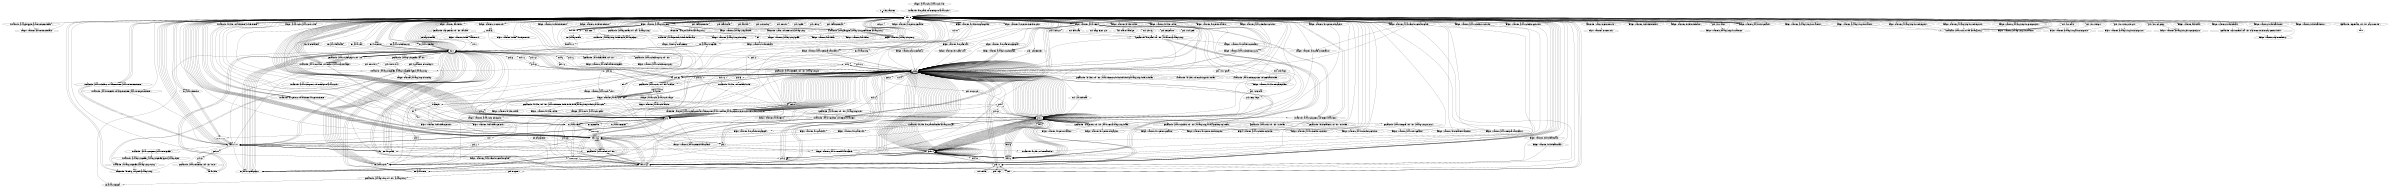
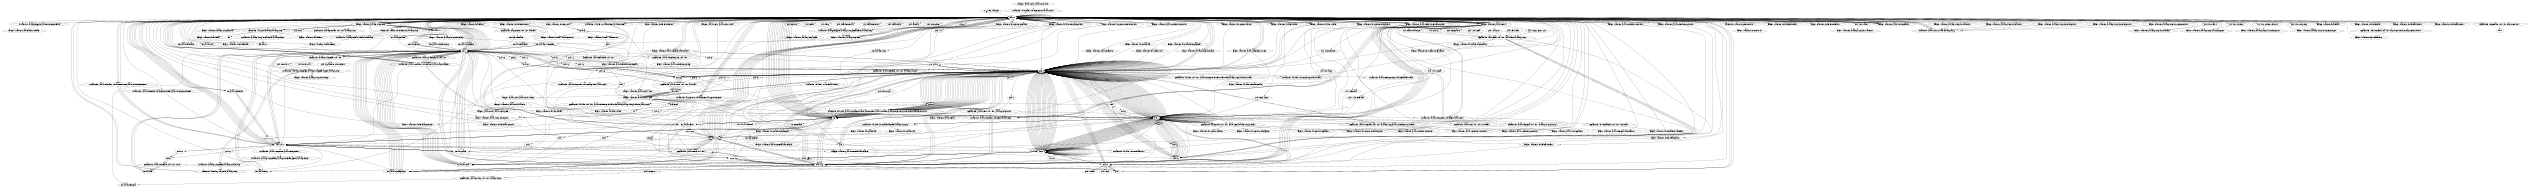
node "push 20": removed
node "new java.awt.TextField": label "new java.awt.TextField" -> "new show.awt.TextField"
node "push 80": added
node "fieldput <MainMeso: java.awt.Panel source_readout_panel>": removed
